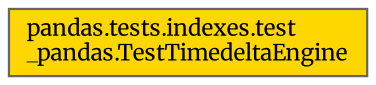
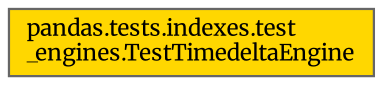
node "pandas.tests.indexes.test _pandas.TestTimedeltaEngine": label "pandas.tests.indexes.test _pandas.TestTimedeltaEngine" -> "pandas.tests.indexes.test _engines.TestTimedeltaEngine"
